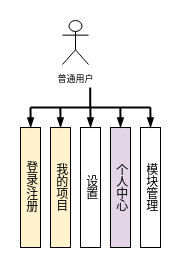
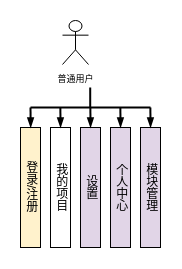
node "我的项目": fillcolor #fff2cc -> #ffffff
node "设置": fillcolor #ffffff -> #e1d5e7
node "模块管理": fillcolor #ffffff -> #e1d5e7
